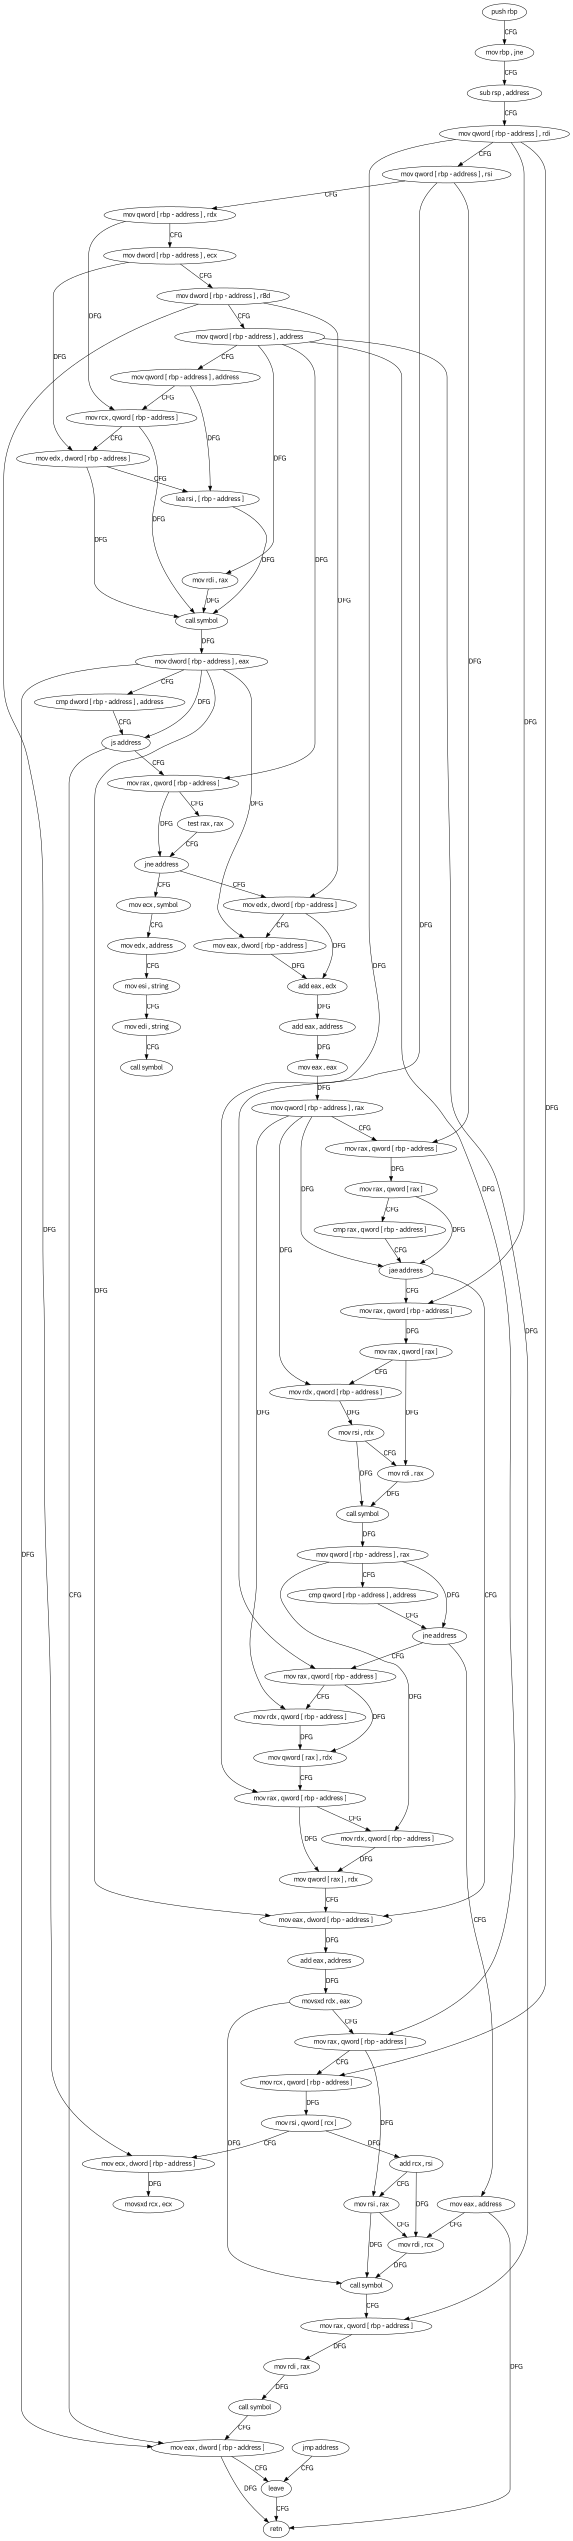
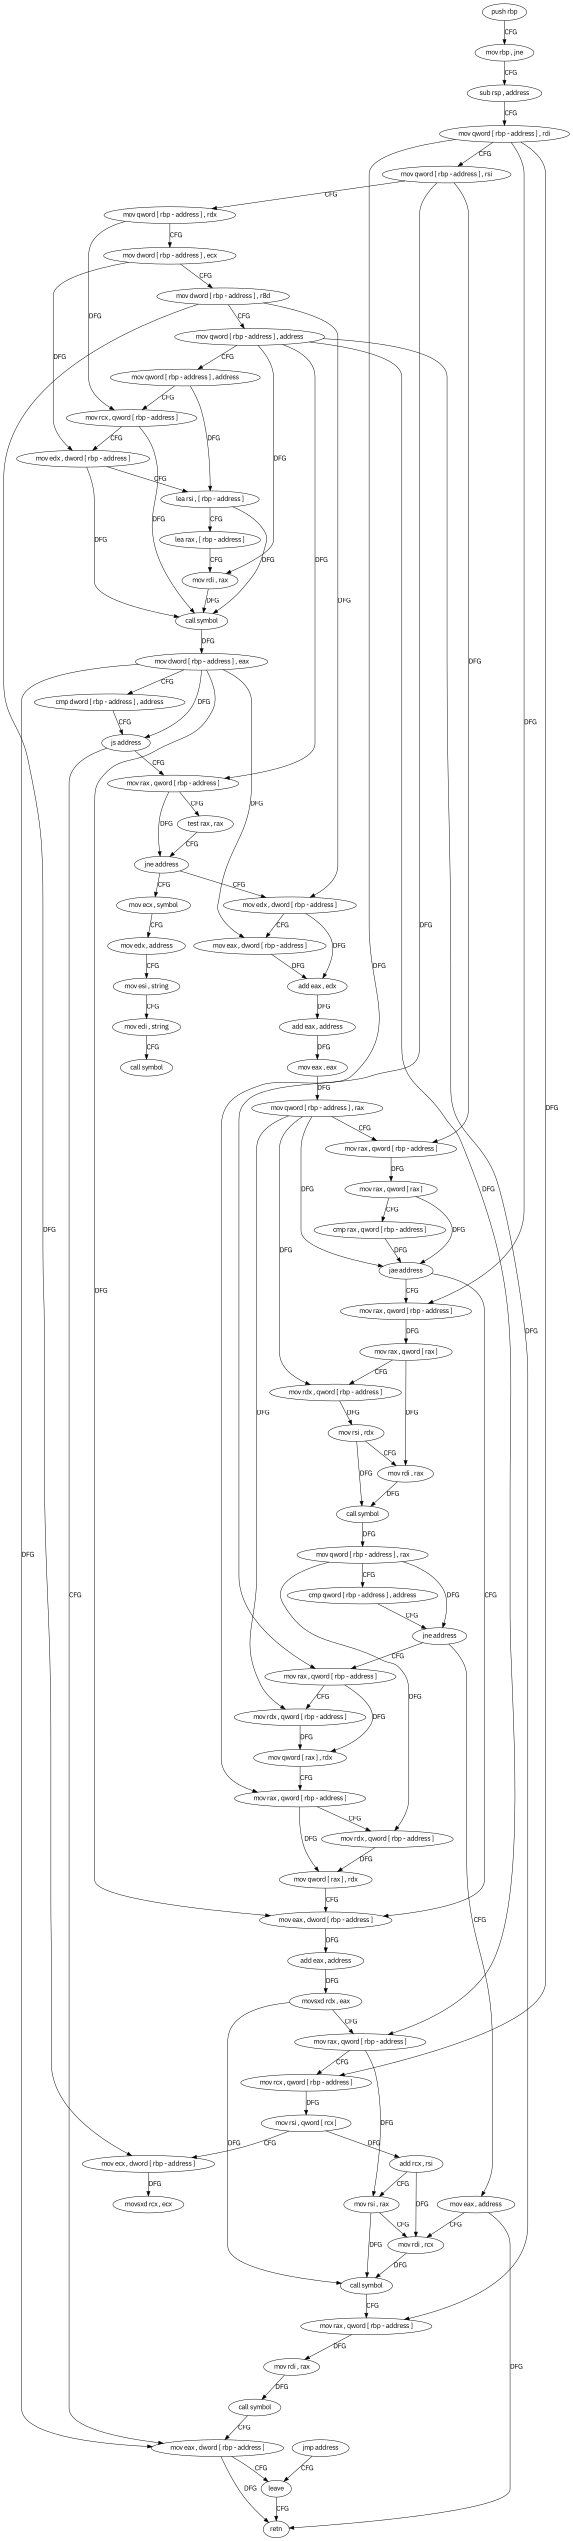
node "lea rax , [ rbp - address ]": added
edge "cmp rax , qword [ rbp - address ]" -> "jae address": label "CFG" -> "DFG"
